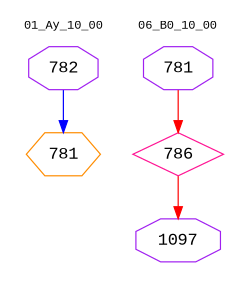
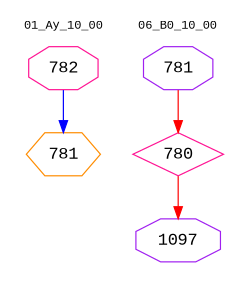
node "782": color purple -> deeppink
node "786": label "786" -> "780"
